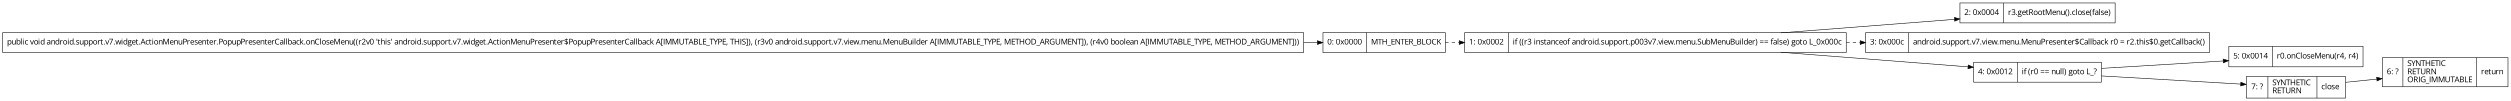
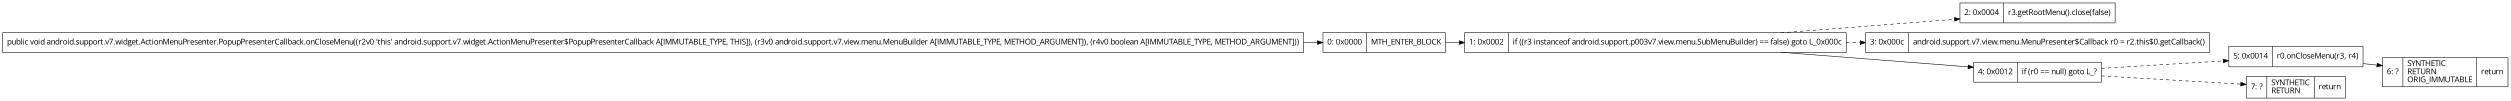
edge "1: 0x0002" -> "2: 0x0004": style solid -> dashed
edge "0: 0x0000" -> "1: 0x0002": style dashed -> solid
node "5: 0x0014": text "r0.onCloseMenu(r4, r4)" -> "r0.onCloseMenu(r3, r4)"
edge "4: 0x0012" -> "5: 0x0014": style solid -> dashed
edge "4: 0x0012" -> "7: ?": style solid -> dashed
edge "7: ?" -> "6: ?": now "5: 0x0014" -> "6: ?"
node "7: ?": text "close" -> "return"
